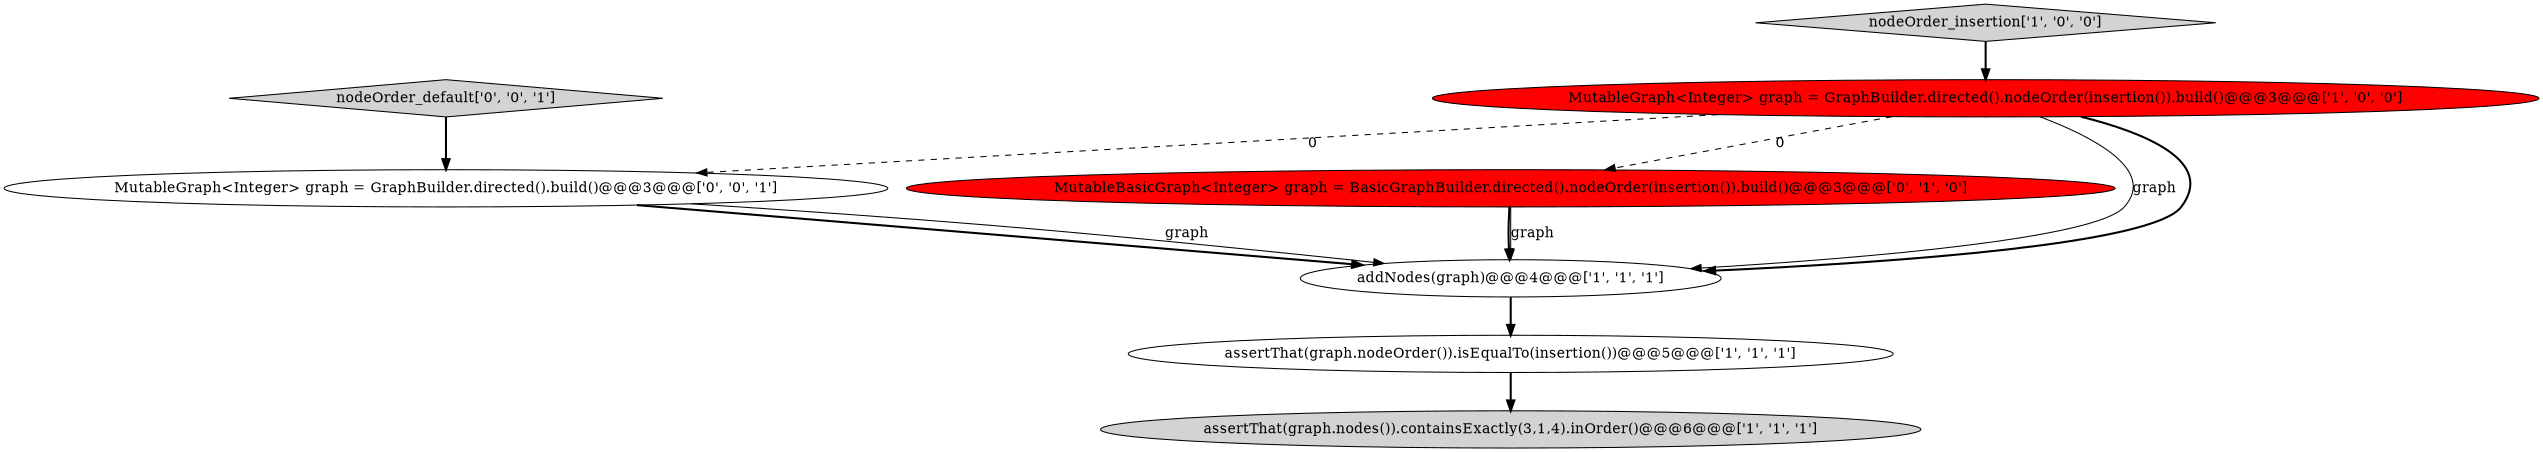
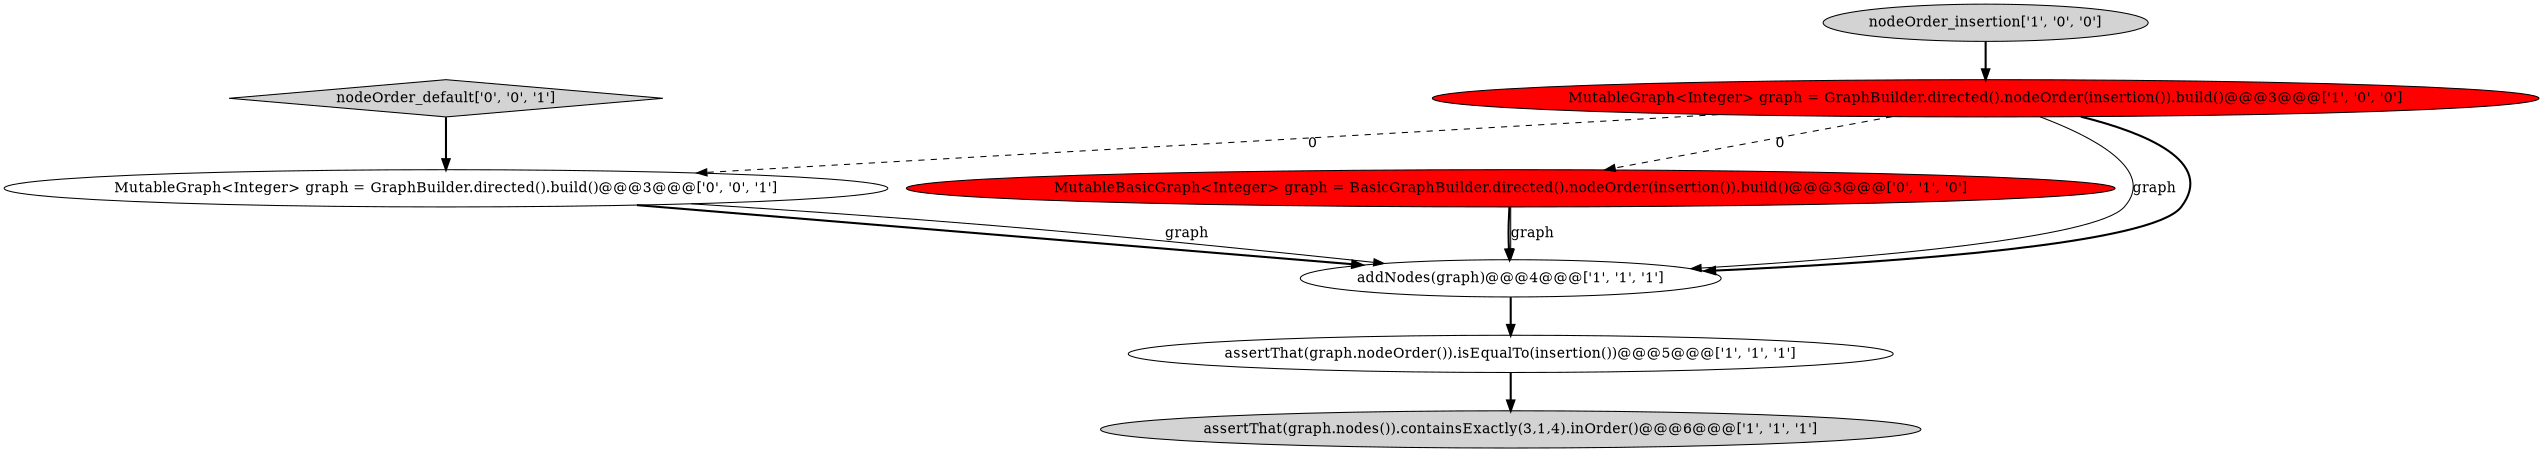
node "nodeOrder_insertion['1', '0', '0']": shape diamond -> ellipse
